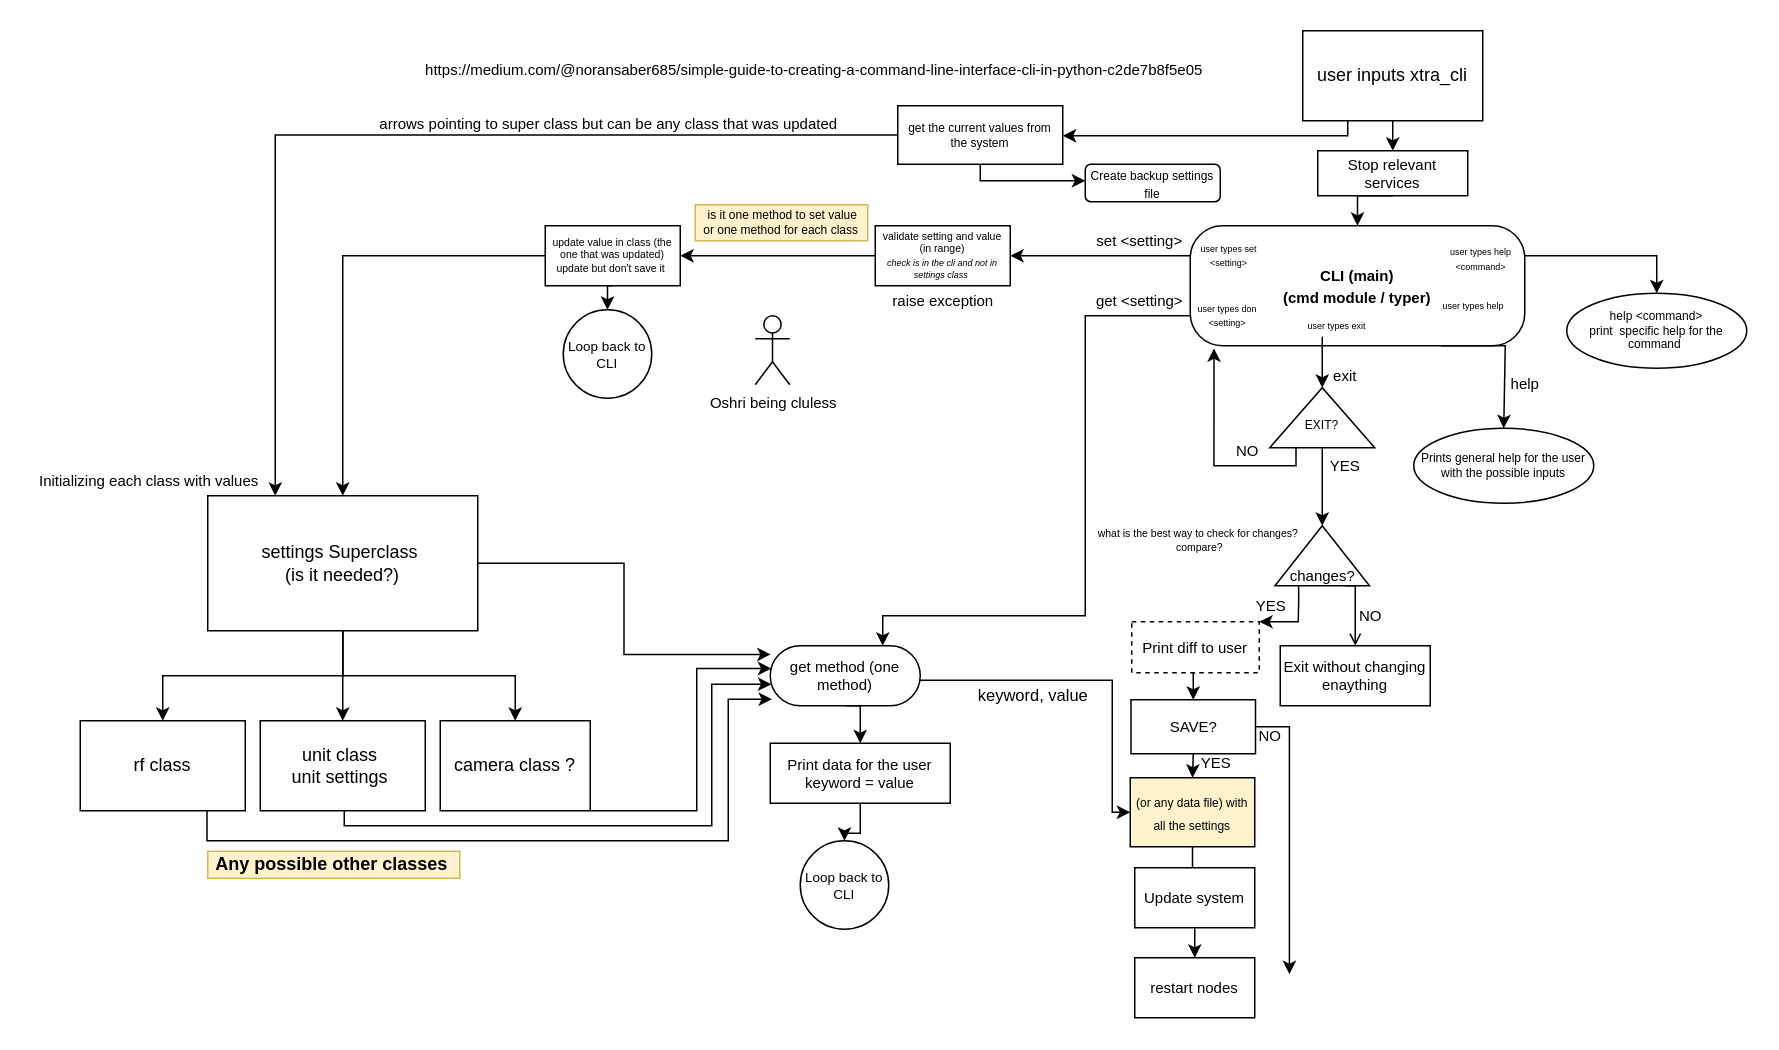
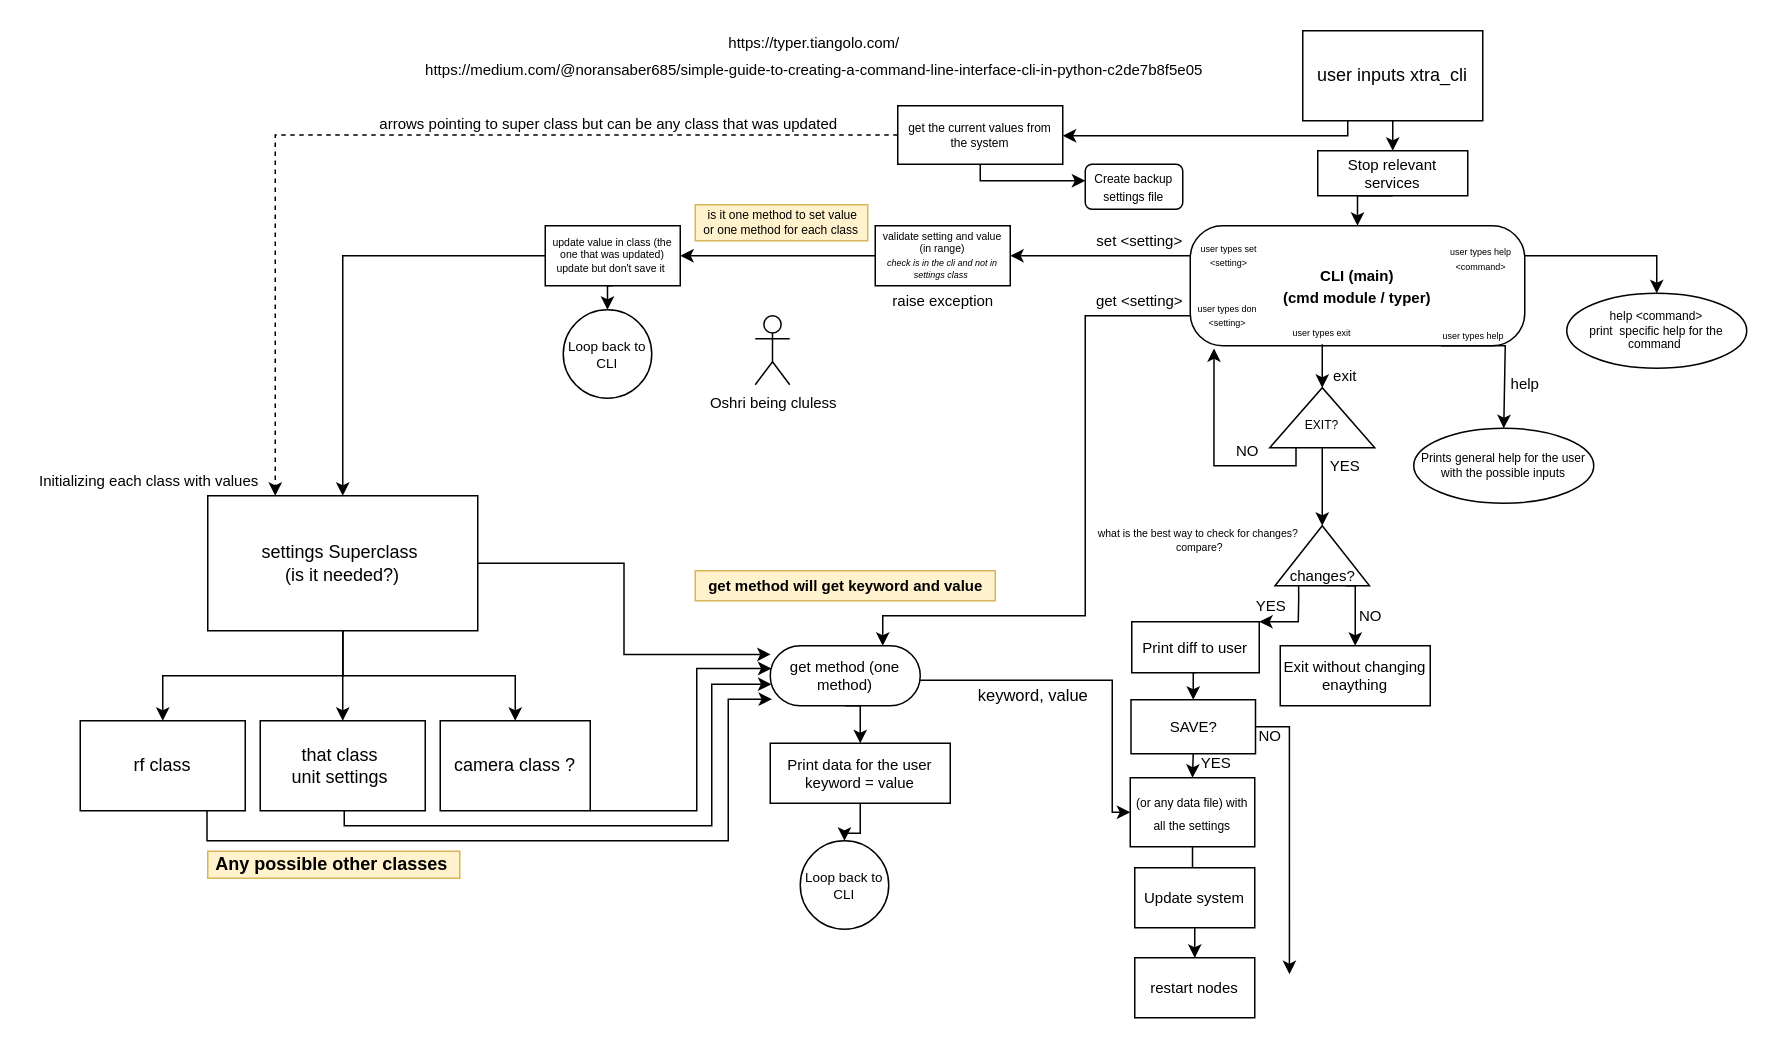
node "https://typer.tiangolo.com/": added
edge "get the current values from the system" -> "settings Superclass (is it needed?)": style solid -> dashed
node "Create backup settings file": size 135x38 -> 98x45
node "user types help": moved (1474, 303) -> (1474, 333)
node "user types exit": moved (1337, 326) -> (1322, 333)
node "get method will get keyword and value": added
edge "changes?" -> "Exit without changing enaything": arrowhead open -> classic
node "Print diff to user": style dashed -> solid
node "unit class unit settings": label "unit class unit settings" -> "that class unit settings"
node "(or any data file) with all the settings": fillcolor #fff2cc -> #ffffff
